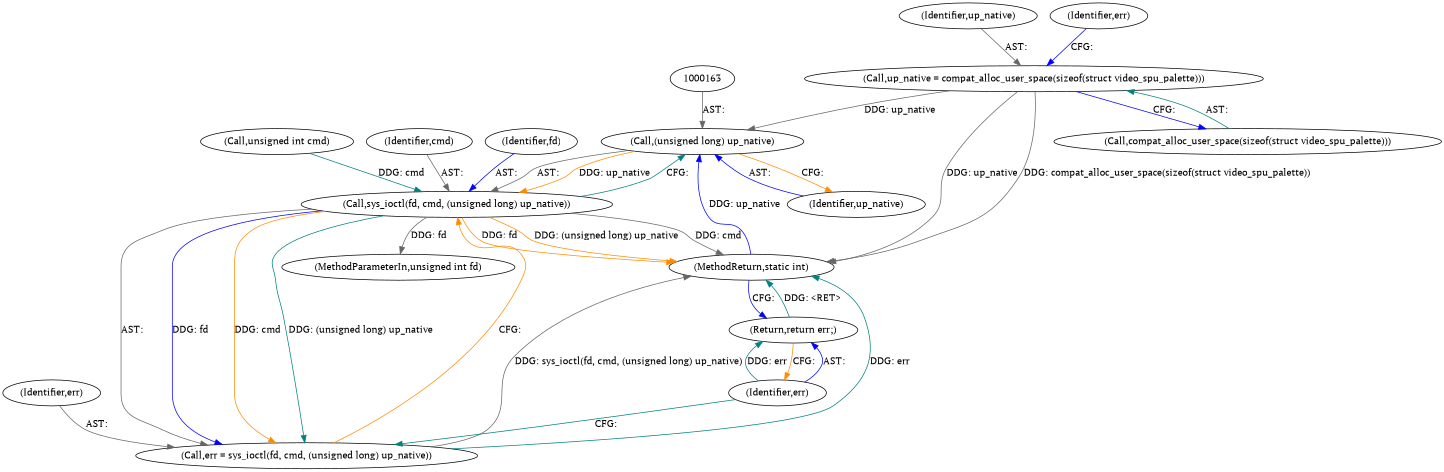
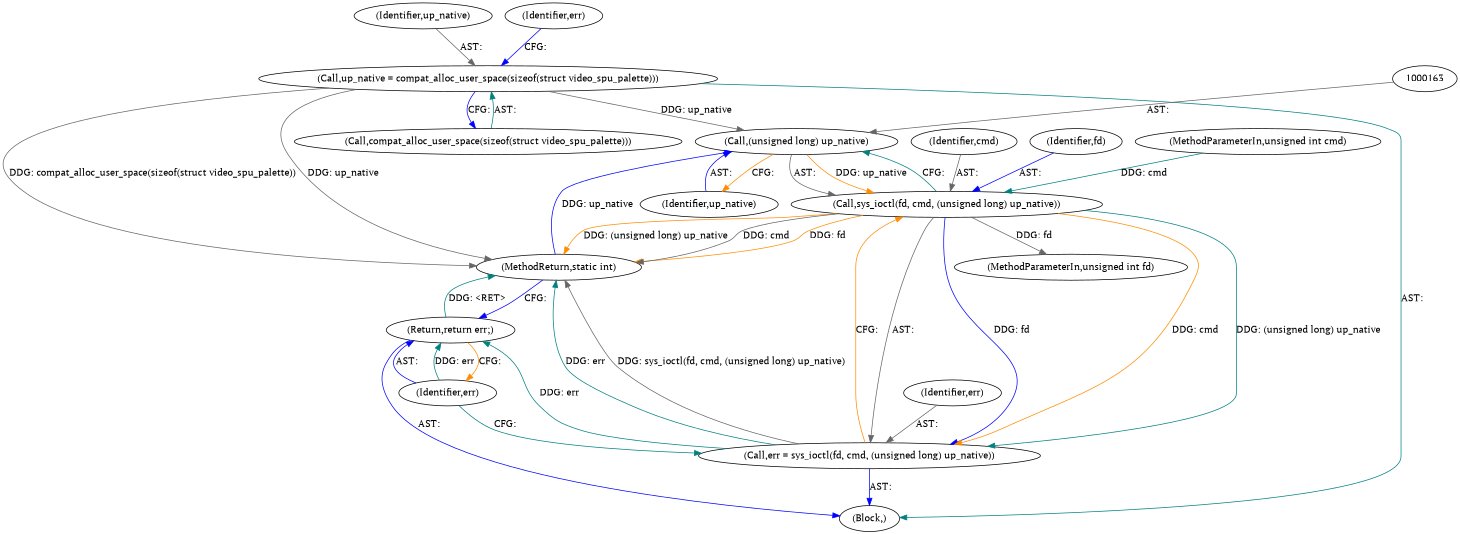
node "(Call,unsigned int cmd)": label "(Call,unsigned int cmd)" -> "(MethodParameterIn,unsigned int cmd)"
edge "(Call,err = sys_ioctl(fd, cmd, (unsigned long) up_native))" -> "(Return,return err;)": added, label "DDG: err"
node "(Block,)": added
